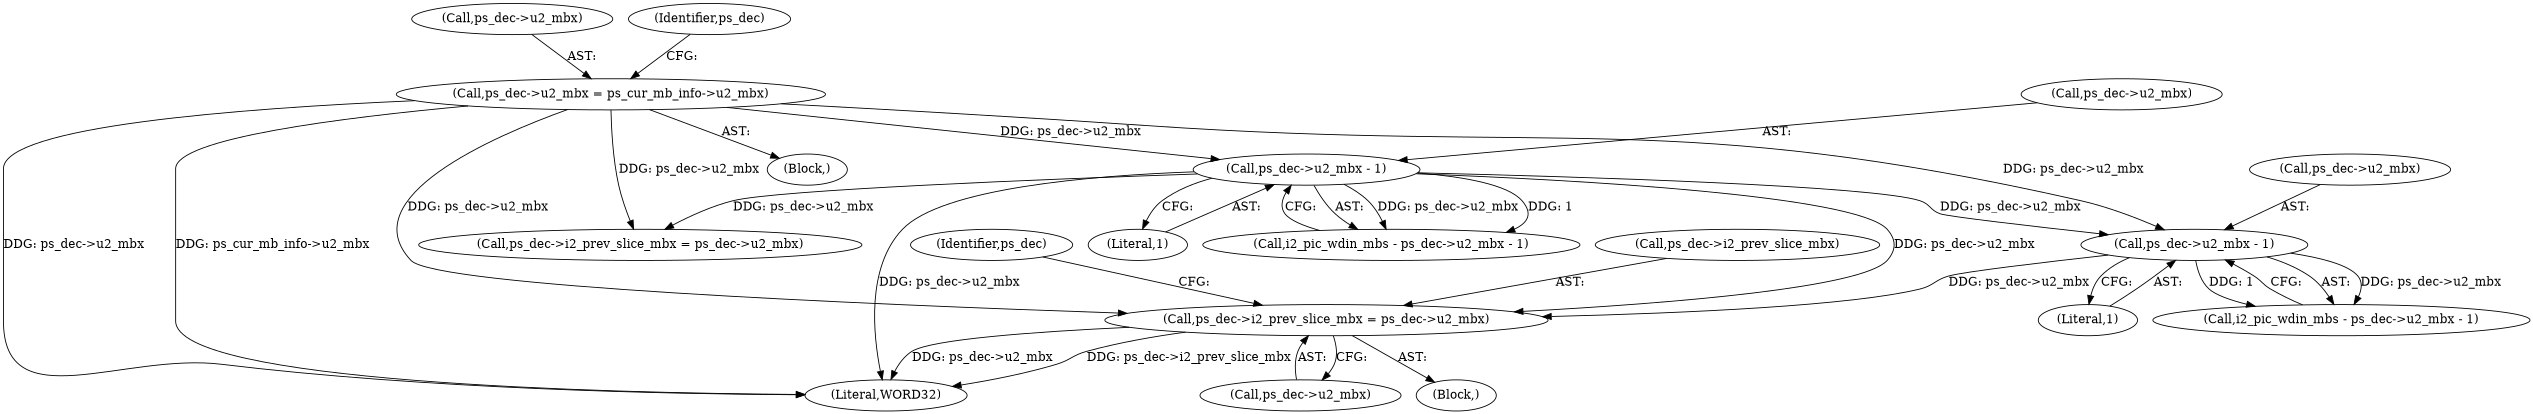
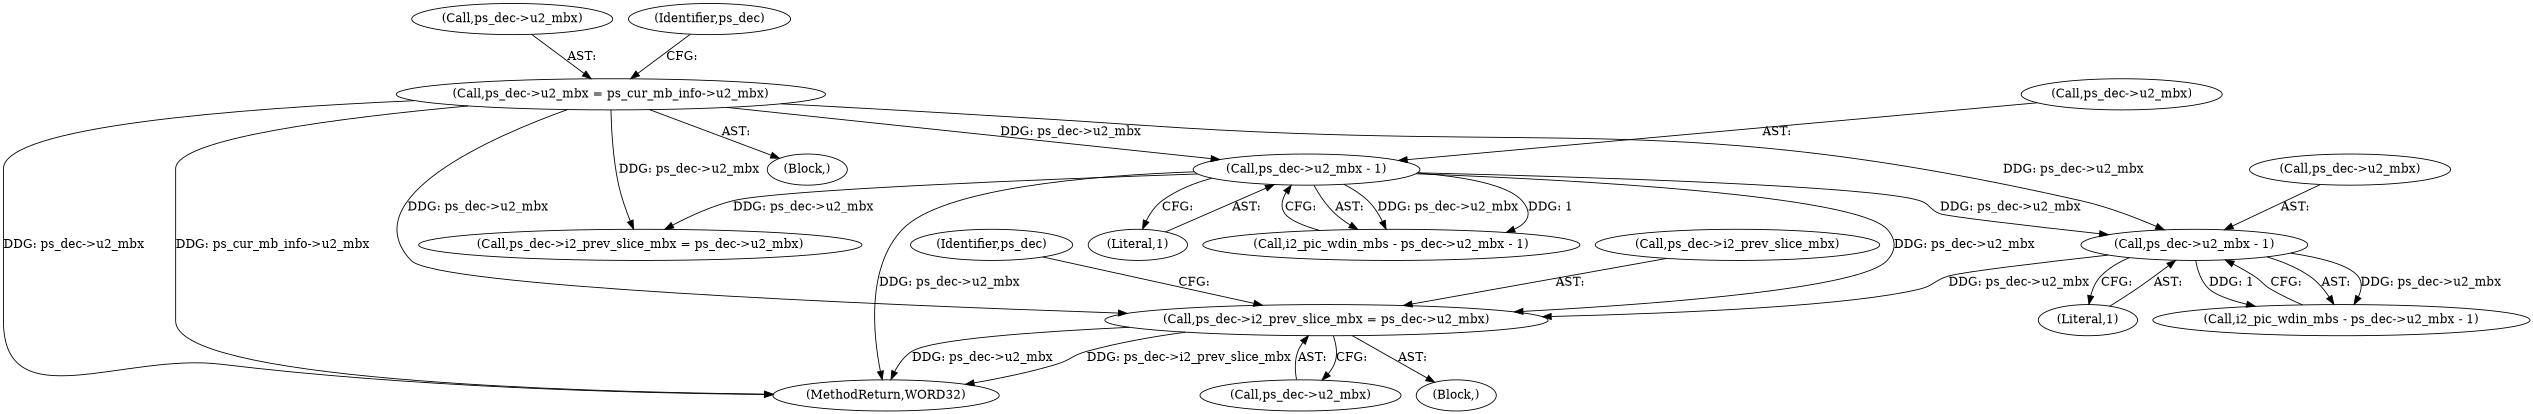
node "(Literal,WORD32)": label "(Literal,WORD32)" -> "(MethodReturn,WORD32)"
